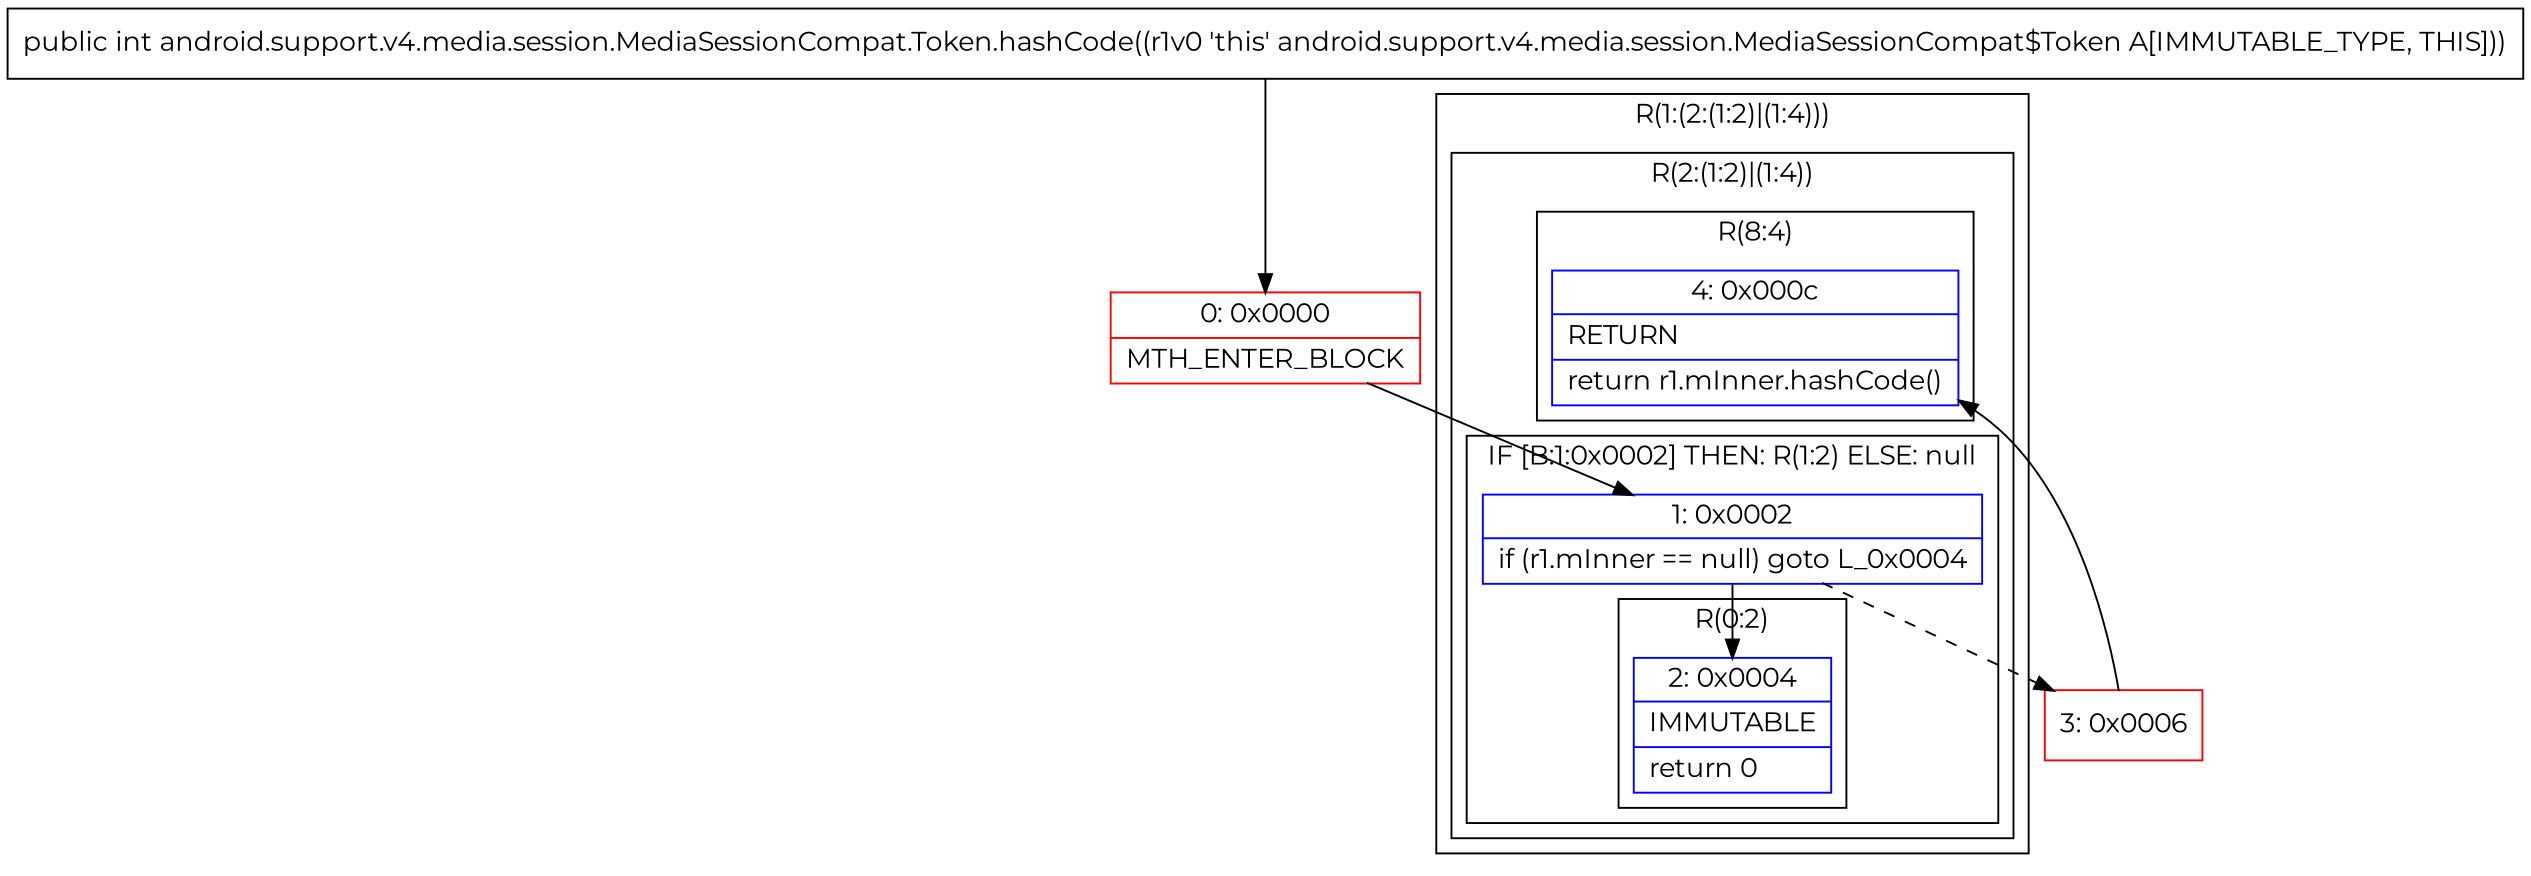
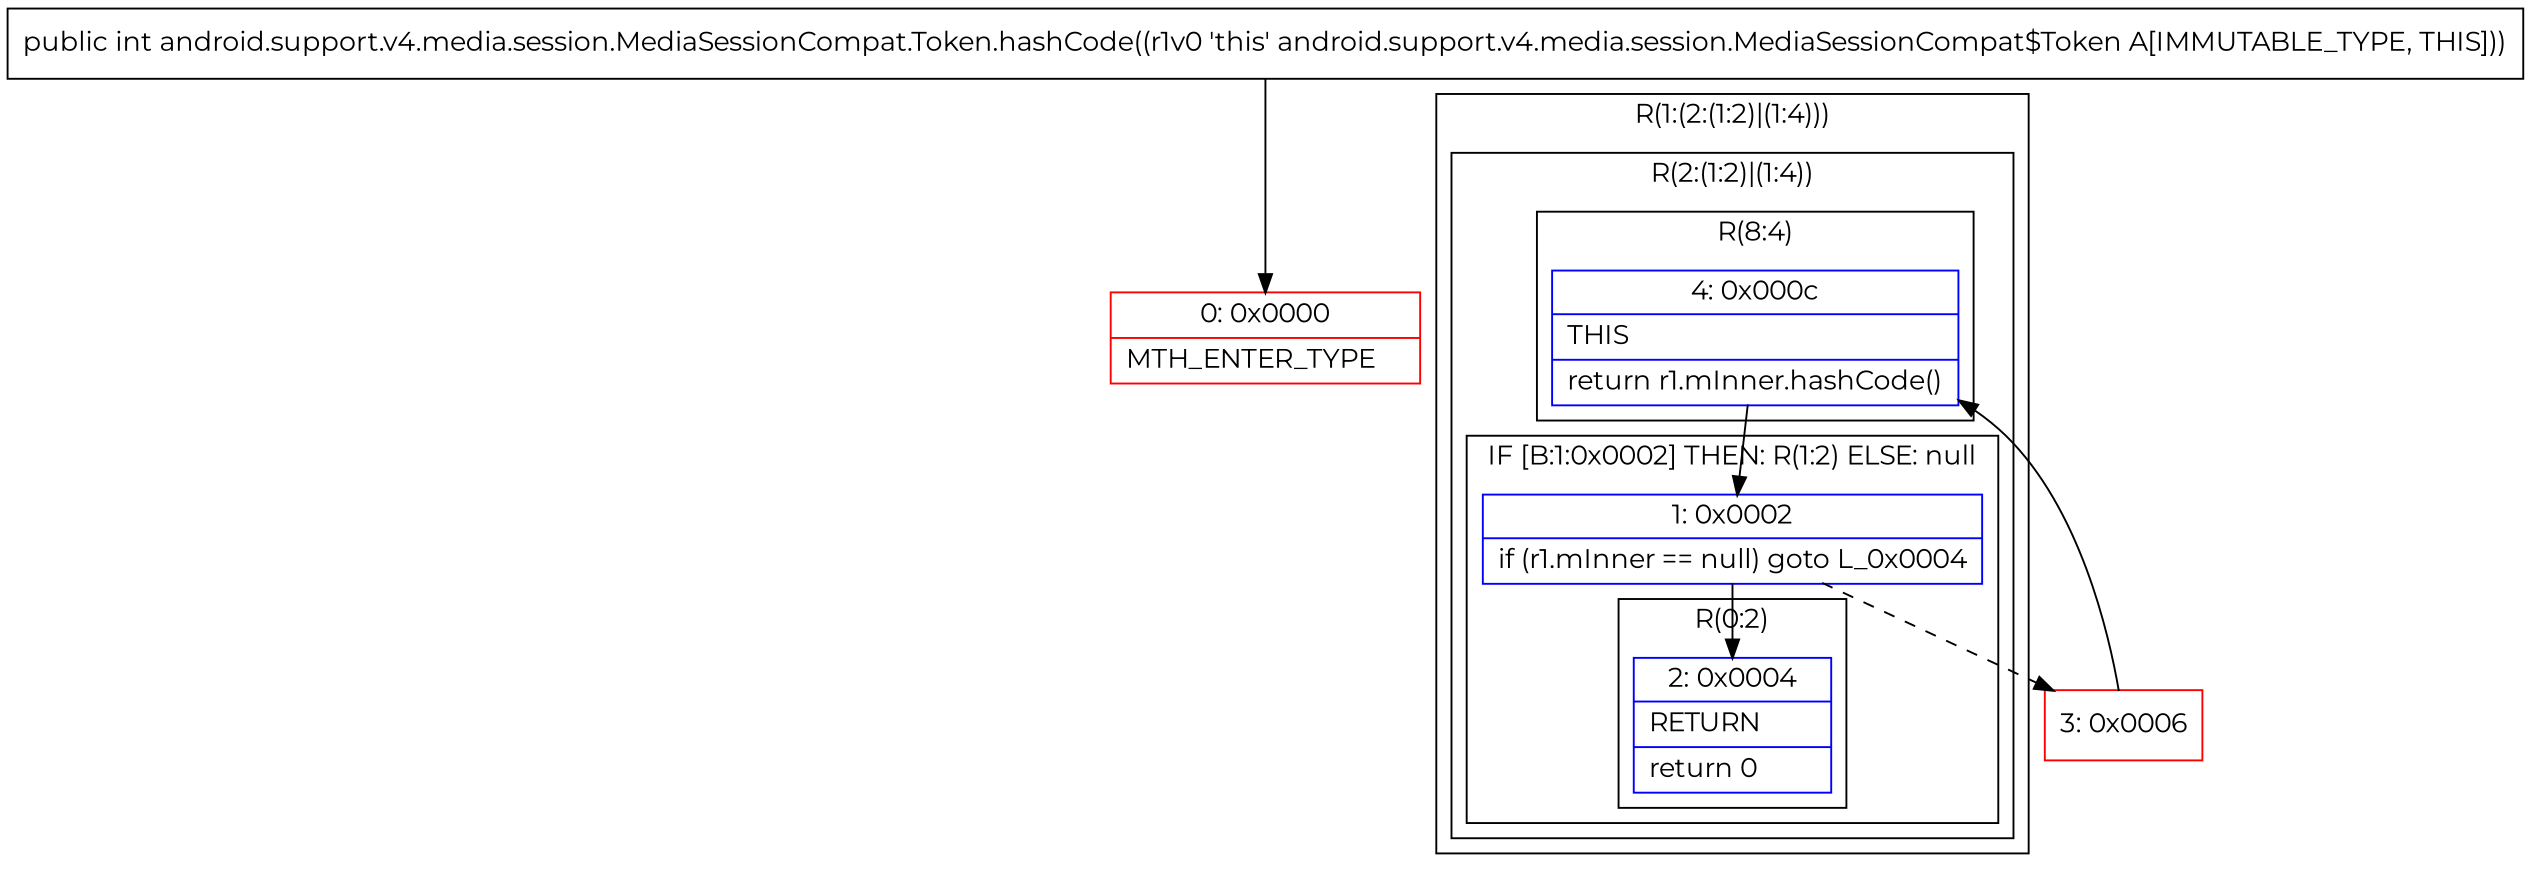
node "4: 0x000c": text "RETURN" -> "THIS"
node "0: 0x0000": text "MTH_ENTER_BLOCK" -> "MTH_ENTER_TYPE"
edge "0: 0x0000" -> "1: 0x0002": now "4: 0x000c" -> "1: 0x0002"
node "2: 0x0004": text "IMMUTABLE" -> "RETURN"
